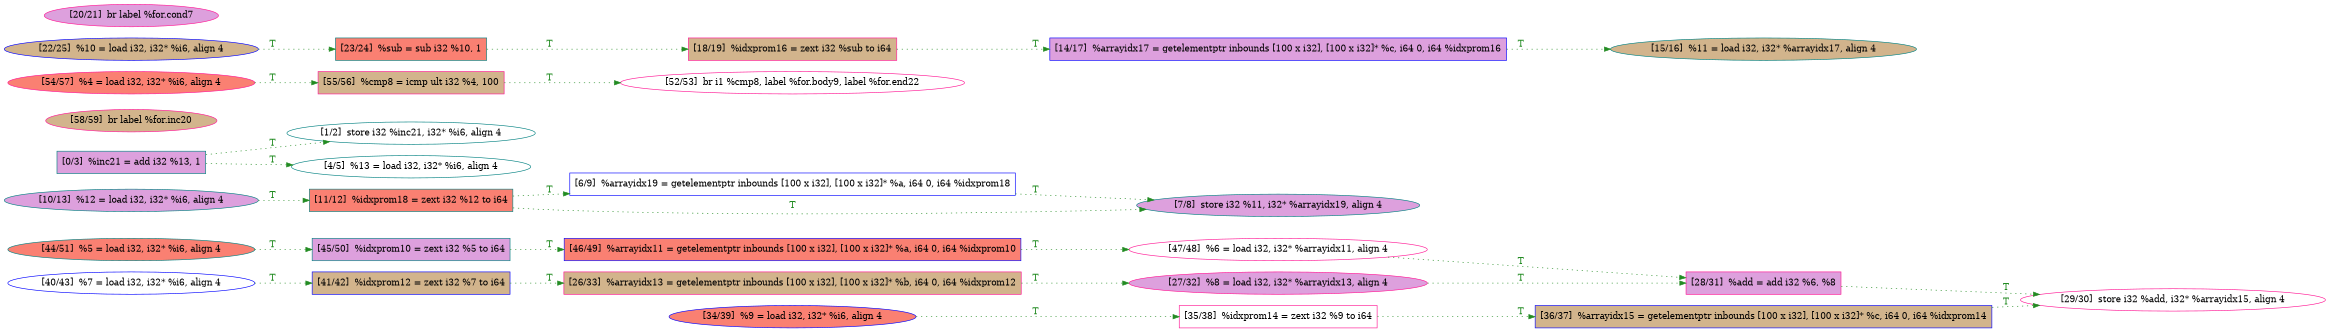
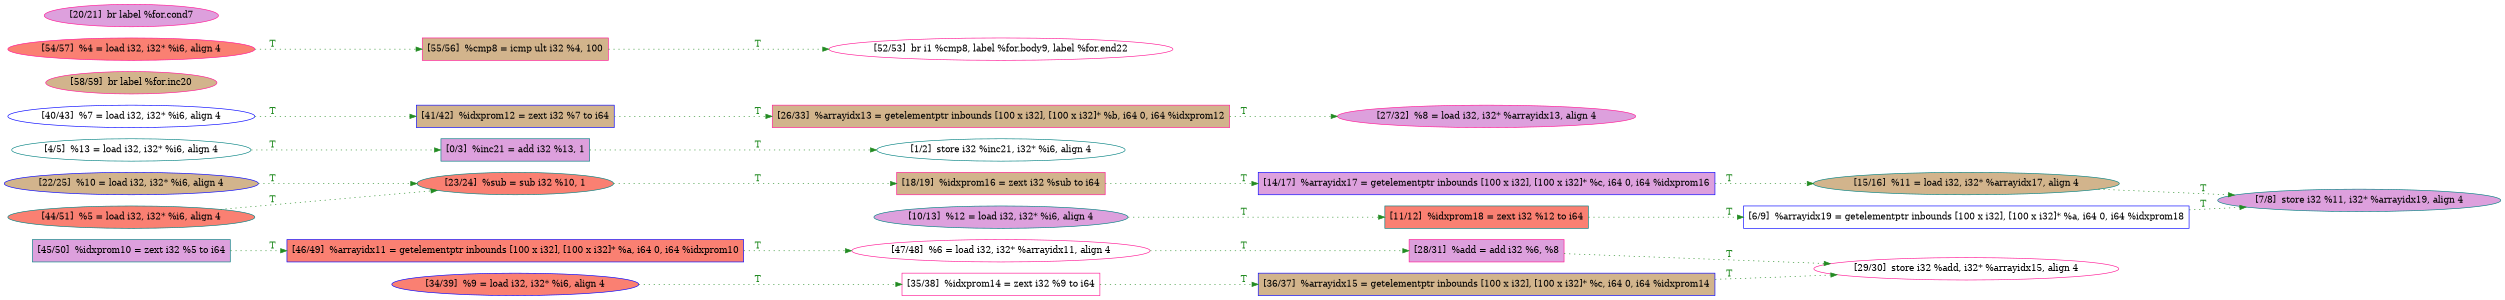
node "[23/24]  %sub = sub i32 %10, 1": shape box -> ellipse
edge "[0/3]  %inc21 = add i32 %13, 1" -> "[4/5]  %13 = load i32, i32* %i6, align 4": reversed
edge "[11/12]  %idxprom18 = zext i32 %12 to i64" -> "[7/8]  store i32 %11, i32* %arrayidx19, align 4": now "[15/16]  %11 = load i32, i32* %arrayidx17, align 4" -> "[7/8]  store i32 %11, i32* %arrayidx19, align 4"
edge "[44/51]  %5 = load i32, i32* %i6, align 4" -> "[45/50]  %idxprom10 = zext i32 %5 to i64": now "[44/51]  %5 = load i32, i32* %i6, align 4" -> "[23/24]  %sub = sub i32 %10, 1"
edge "[27/32]  %8 = load i32, i32* %arrayidx13, align 4" -> "[28/31]  %add = add i32 %6, %8": removed, label "T"
